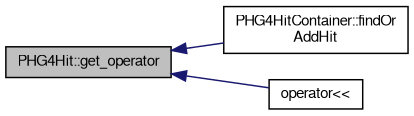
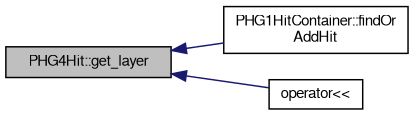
node "PHG4HitContainer::findOr AddHit": label "PHG4HitContainer::findOr AddHit" -> "PHG1HitContainer::findOr AddHit"
node "PHG4Hit::get_operator": label "PHG4Hit::get_operator" -> "PHG4Hit::get_layer"
